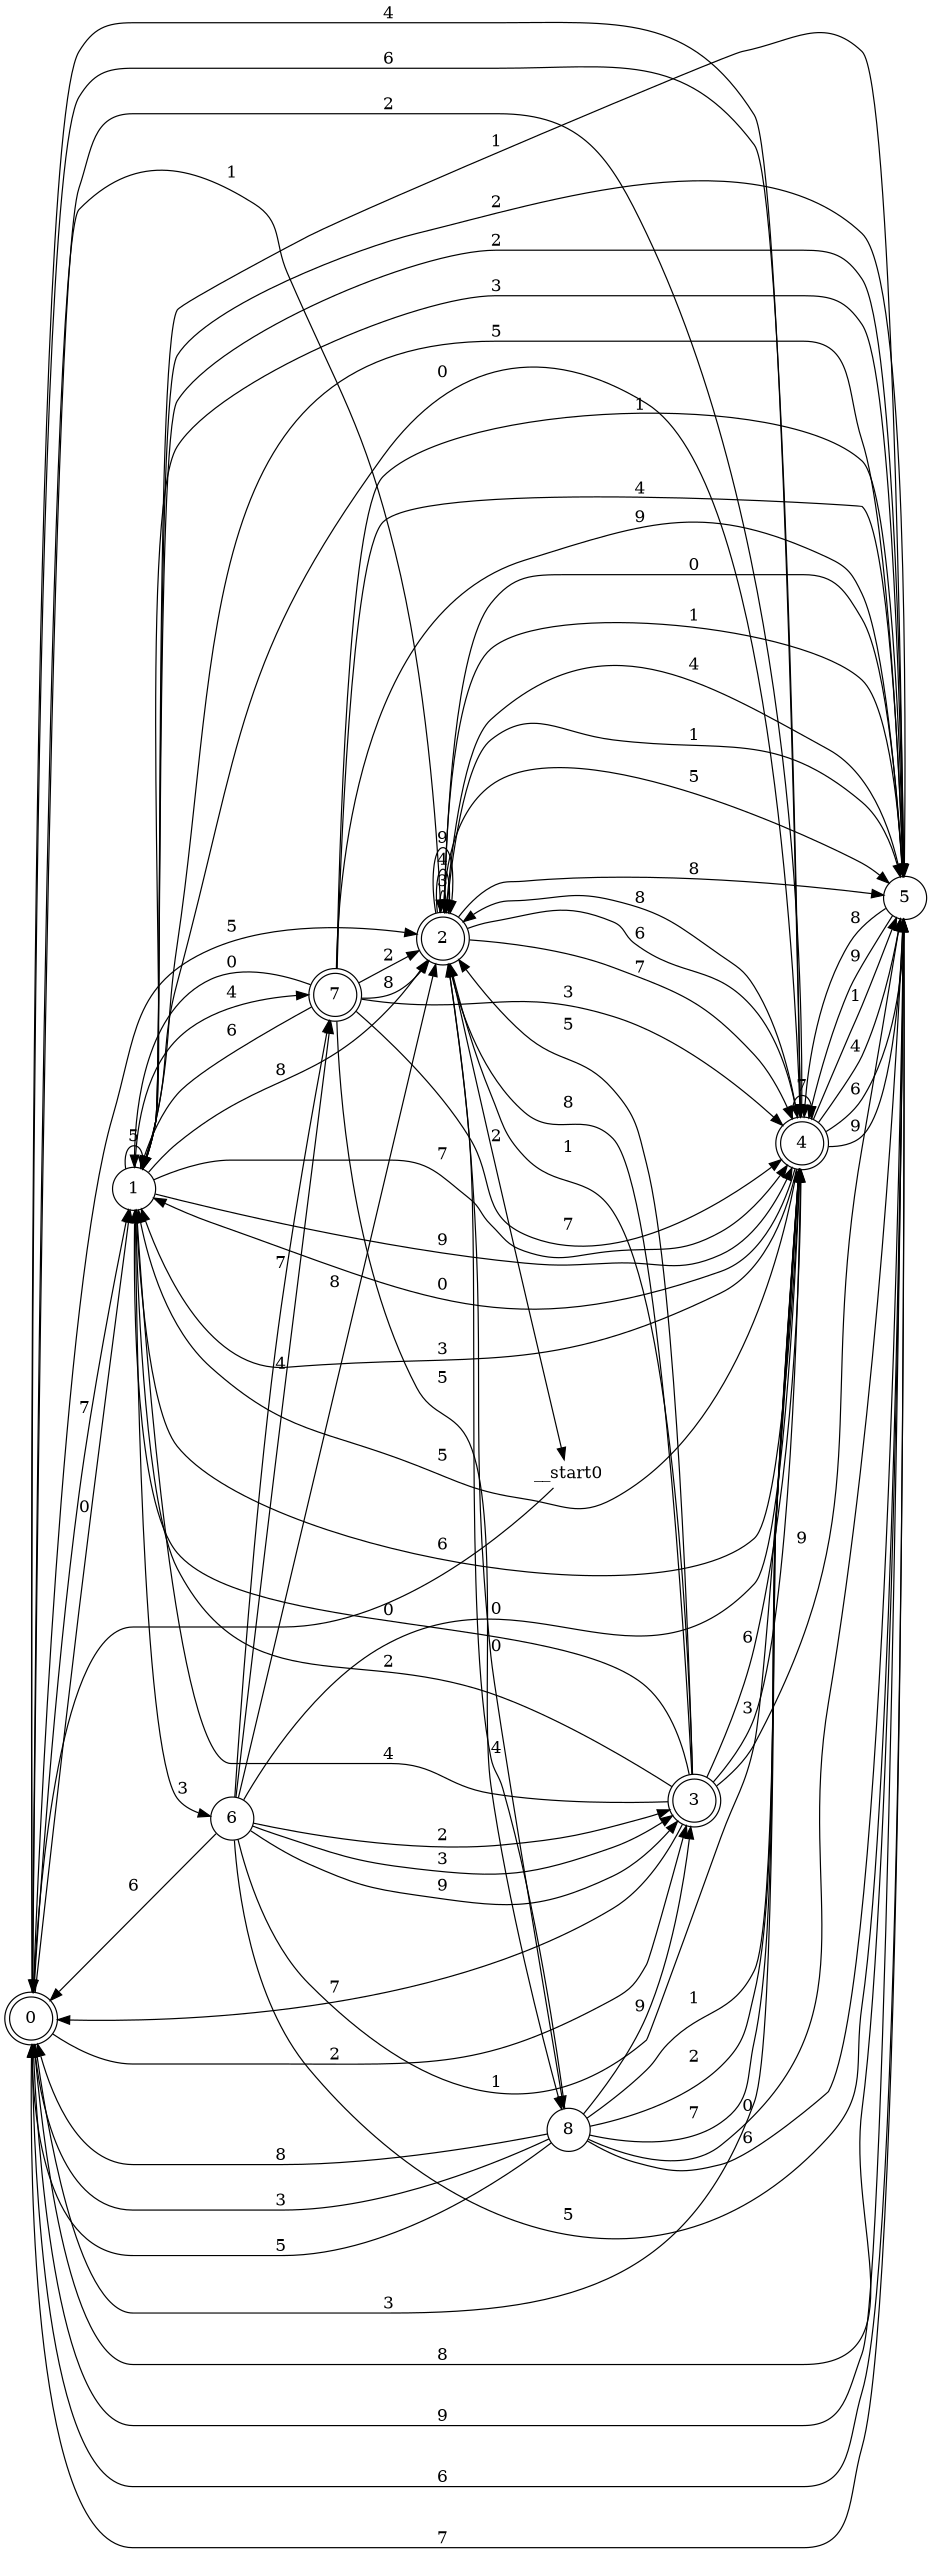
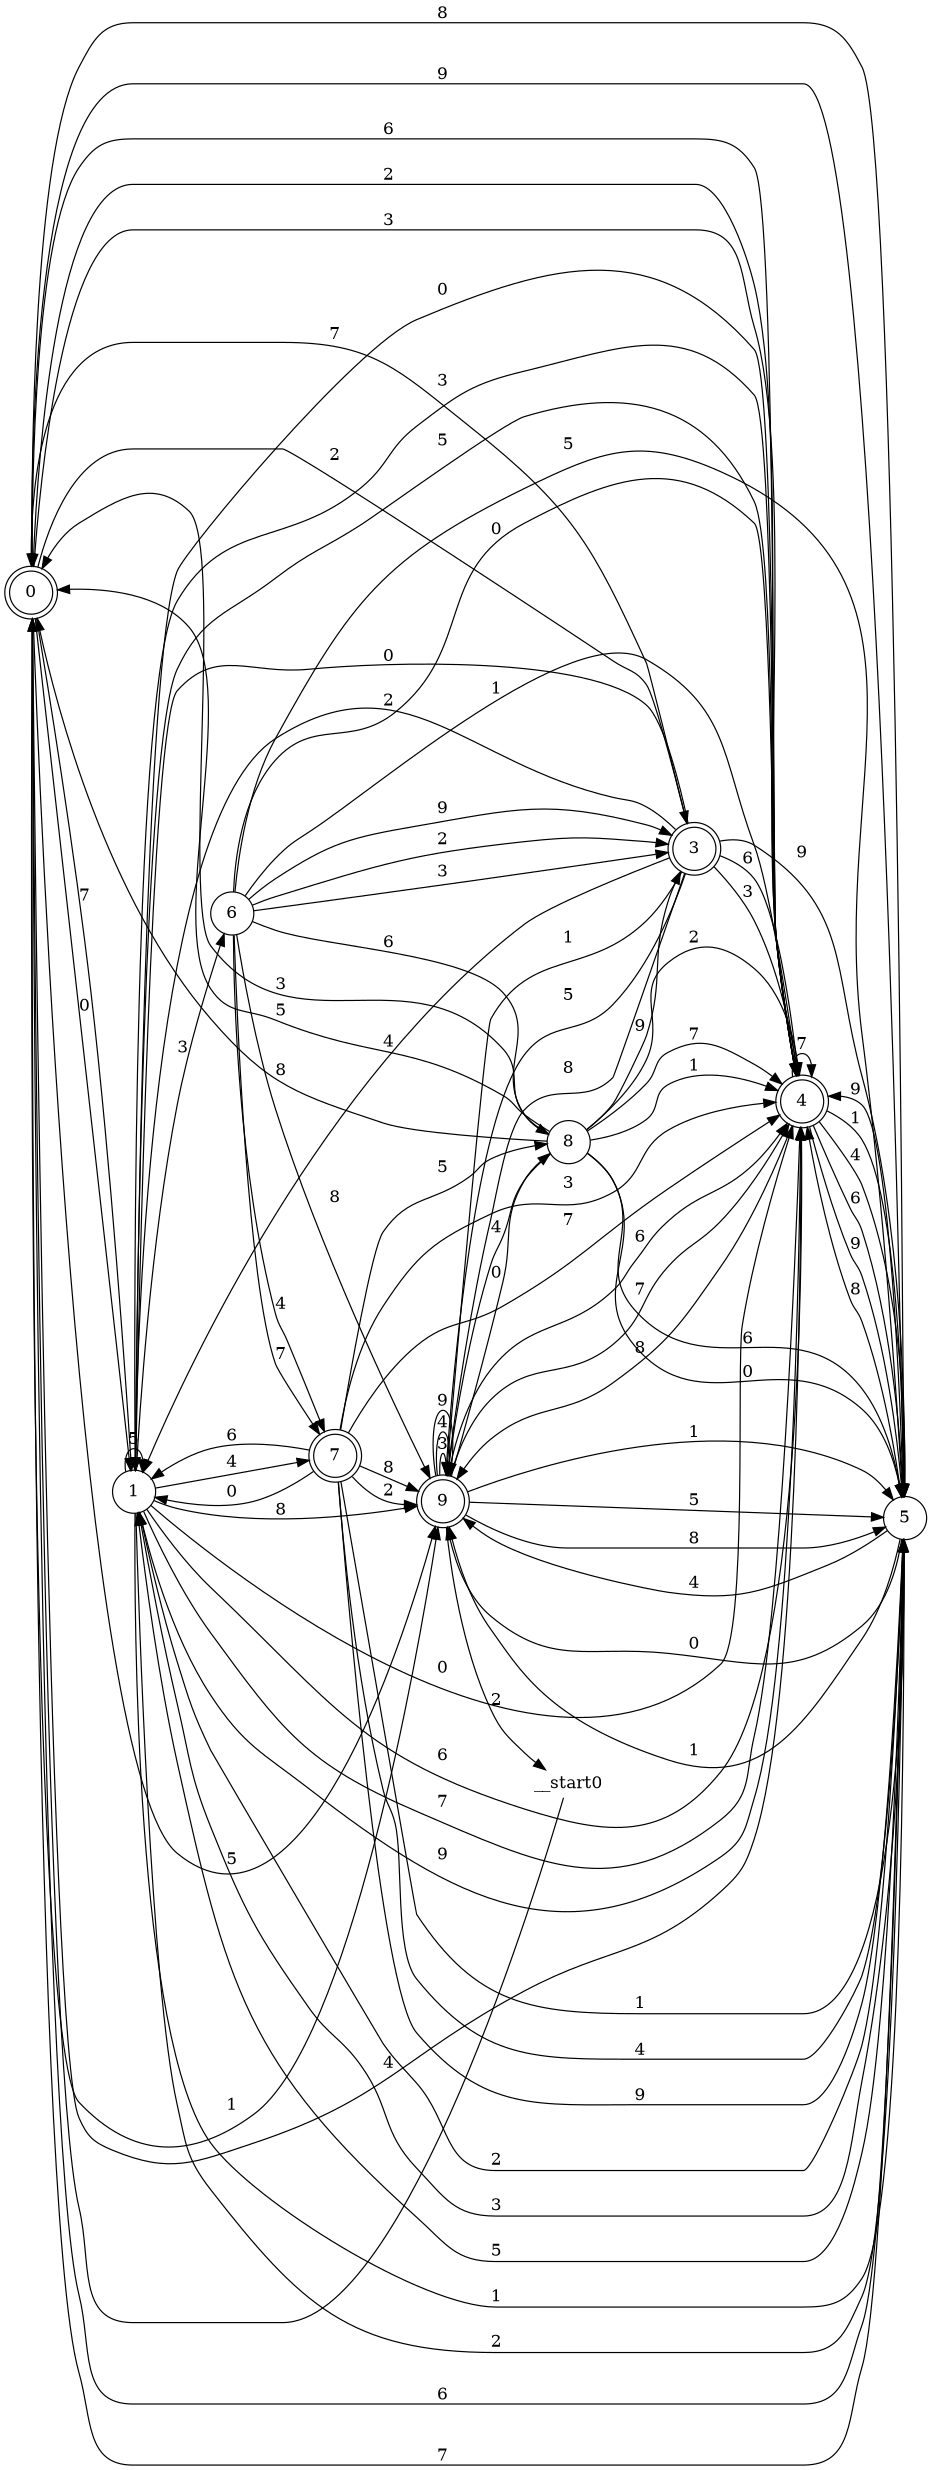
node "2": label "2" -> "9"
edge "6" -> "0": now "6" -> "8"
